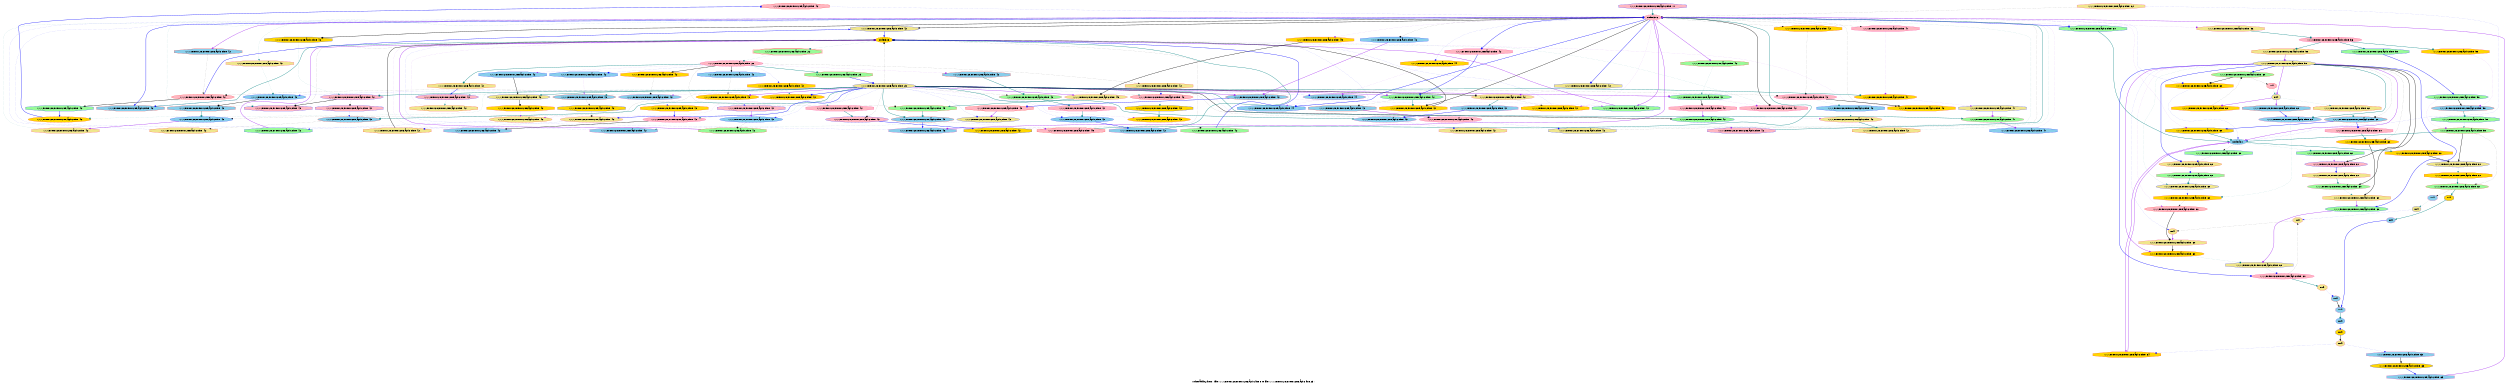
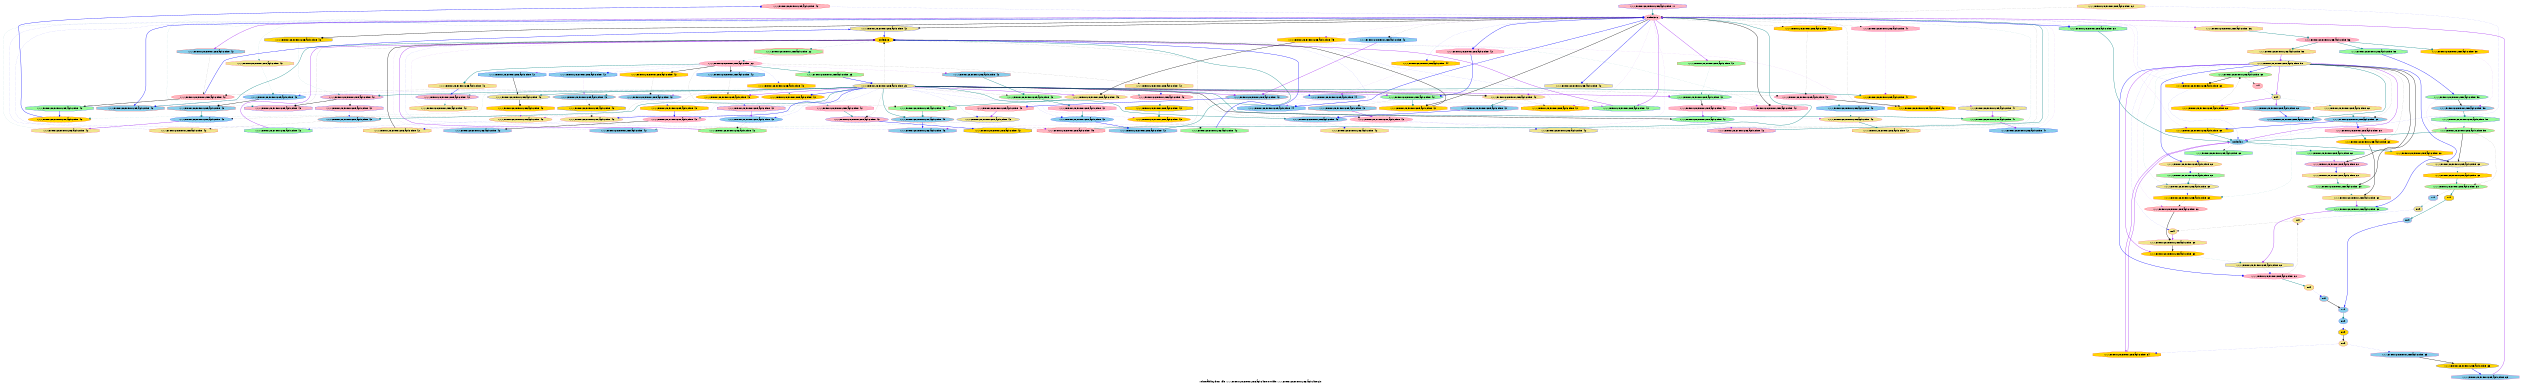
node "node_318": shape ellipse -> octagon
edge "node_316" -> "../../../Preon128/Preon128B/api.c Line  46": style bold -> dotted
